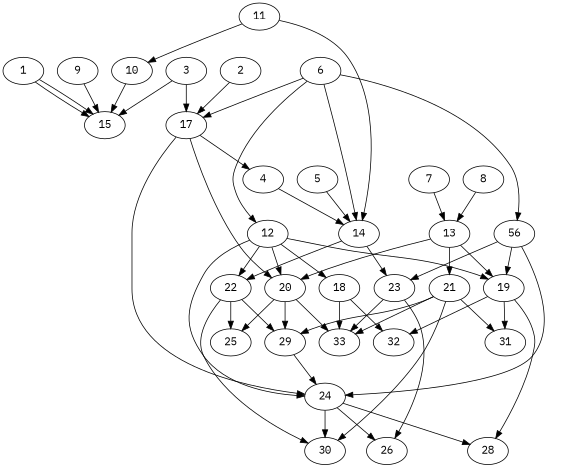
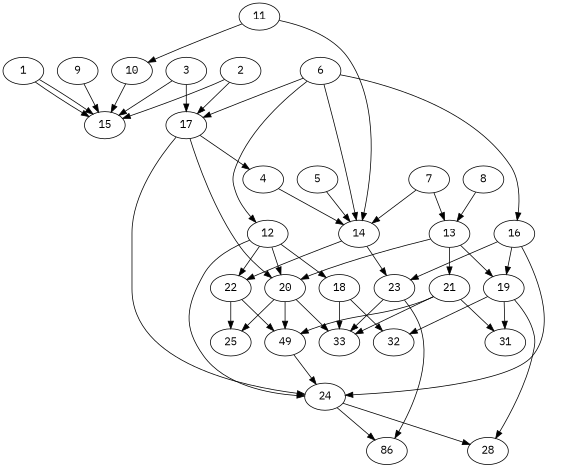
edge "2" -> "15": added
edge "7" -> "14": added
node "56": label "56" -> "16"
edge "12" -> "19": removed
node "29": label "29" -> "49"
node "30": removed
node "26": label "26" -> "86"
